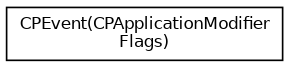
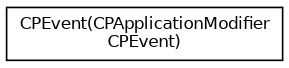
node "CPEvent(CPApplicationModifier Flags)": label "CPEvent(CPApplicationModifier Flags)" -> "CPEvent(CPApplicationModifier CPEvent)"
